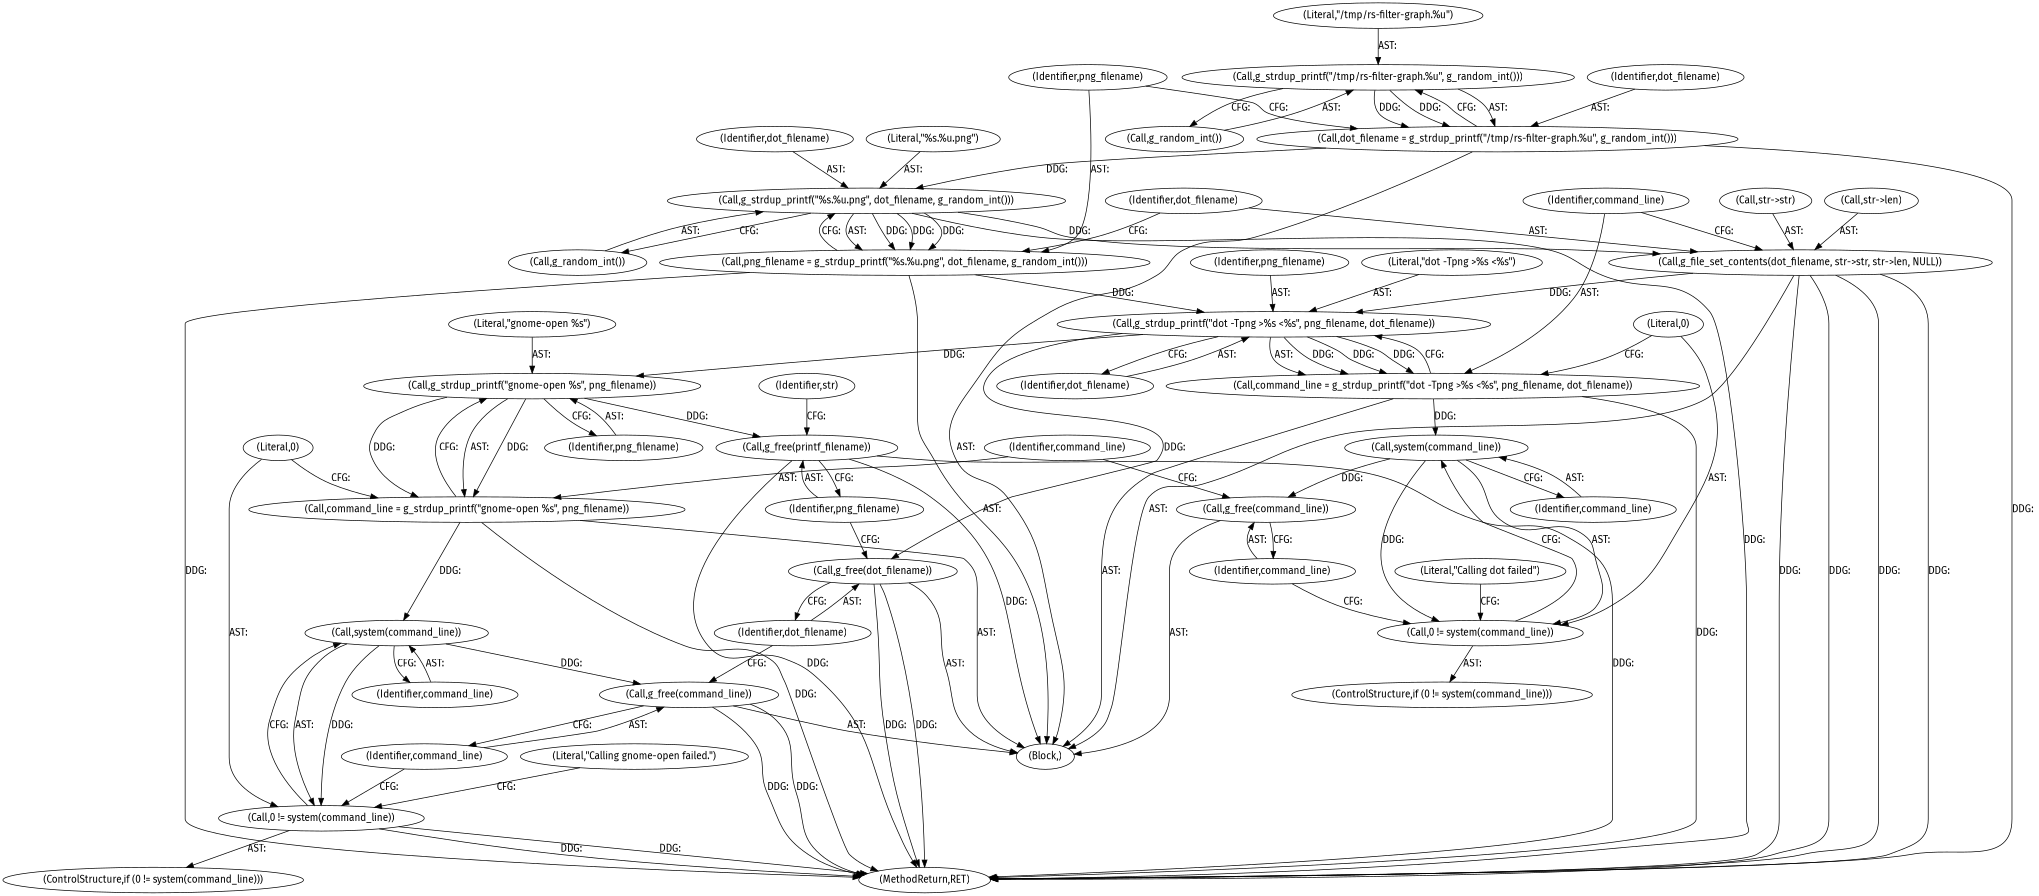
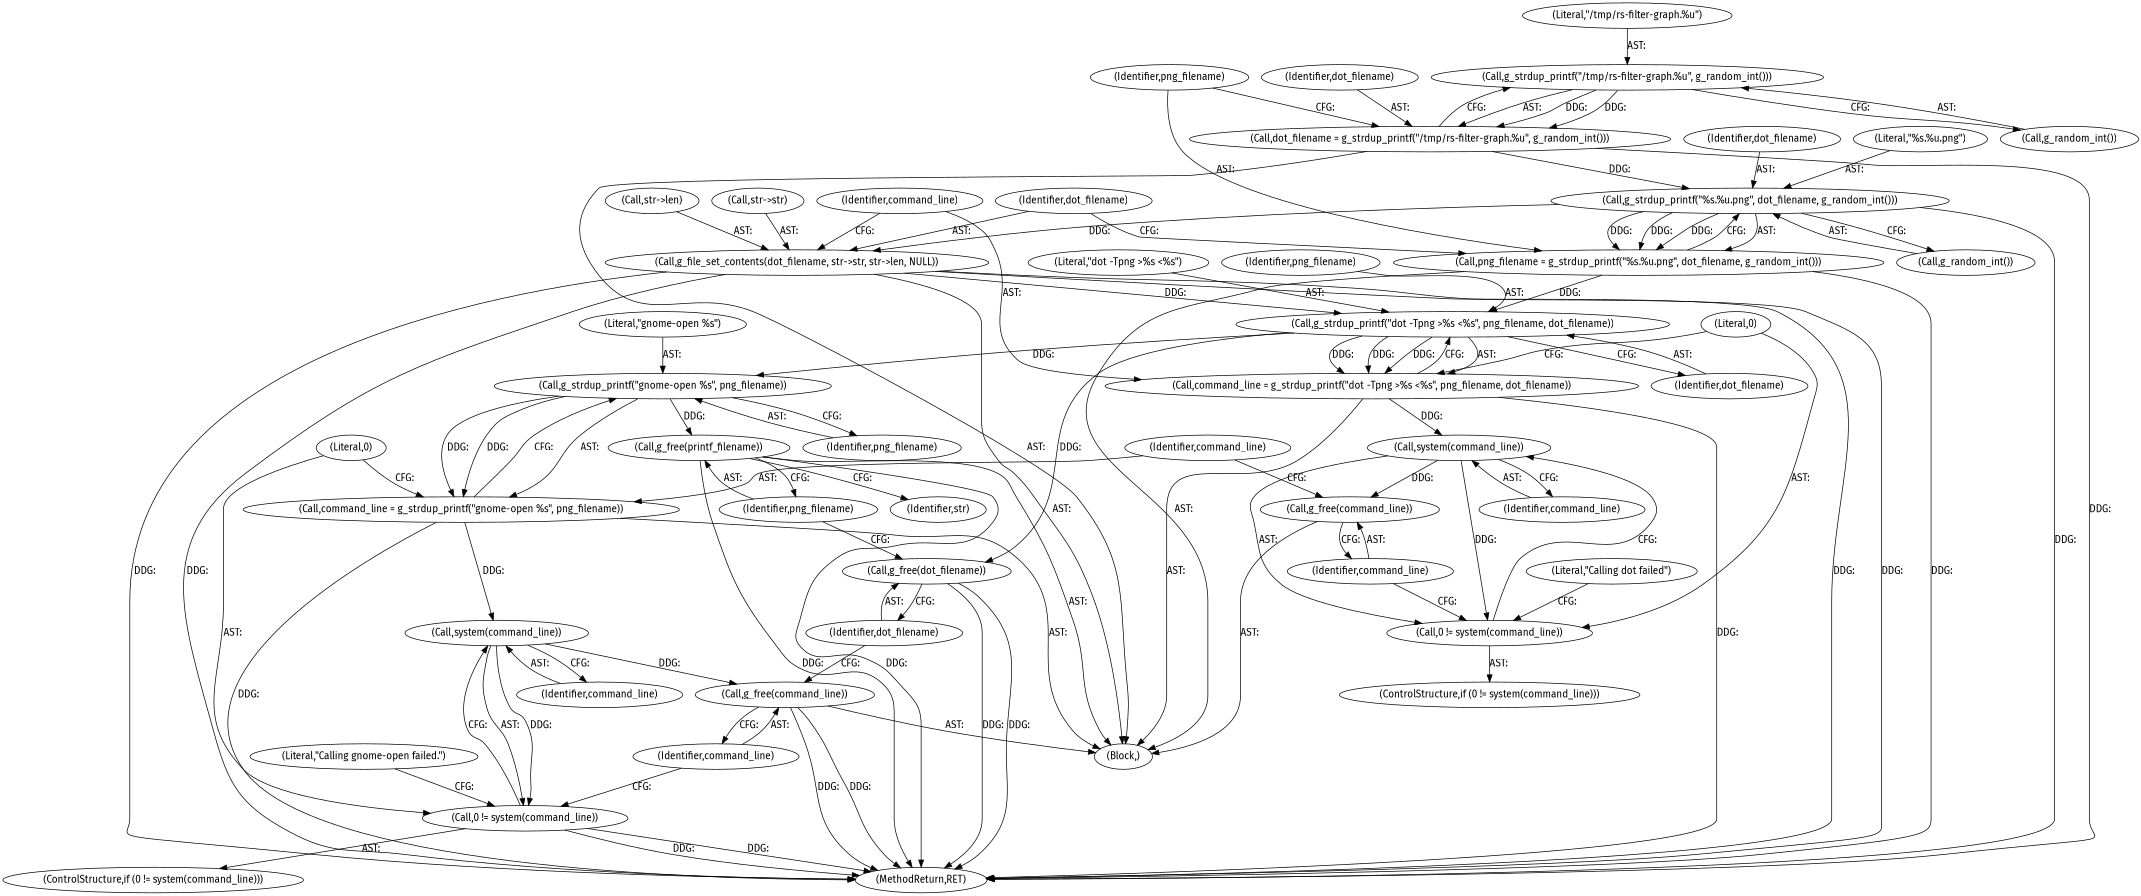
edge "(Identifier,str)" -> "(Call,g_free(printf_filename))": reversed
edge "(Call,g_free(printf_filename))" -> "(Block,)": label "DDG: " -> "AST: "
edge "(Call,g_free(dot_filename))" -> "(Block,)": removed, label "AST:"
